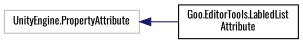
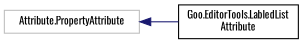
node "UnityEngine.PropertyAttribute": label "UnityEngine.PropertyAttribute" -> "Attribute.PropertyAttribute"
